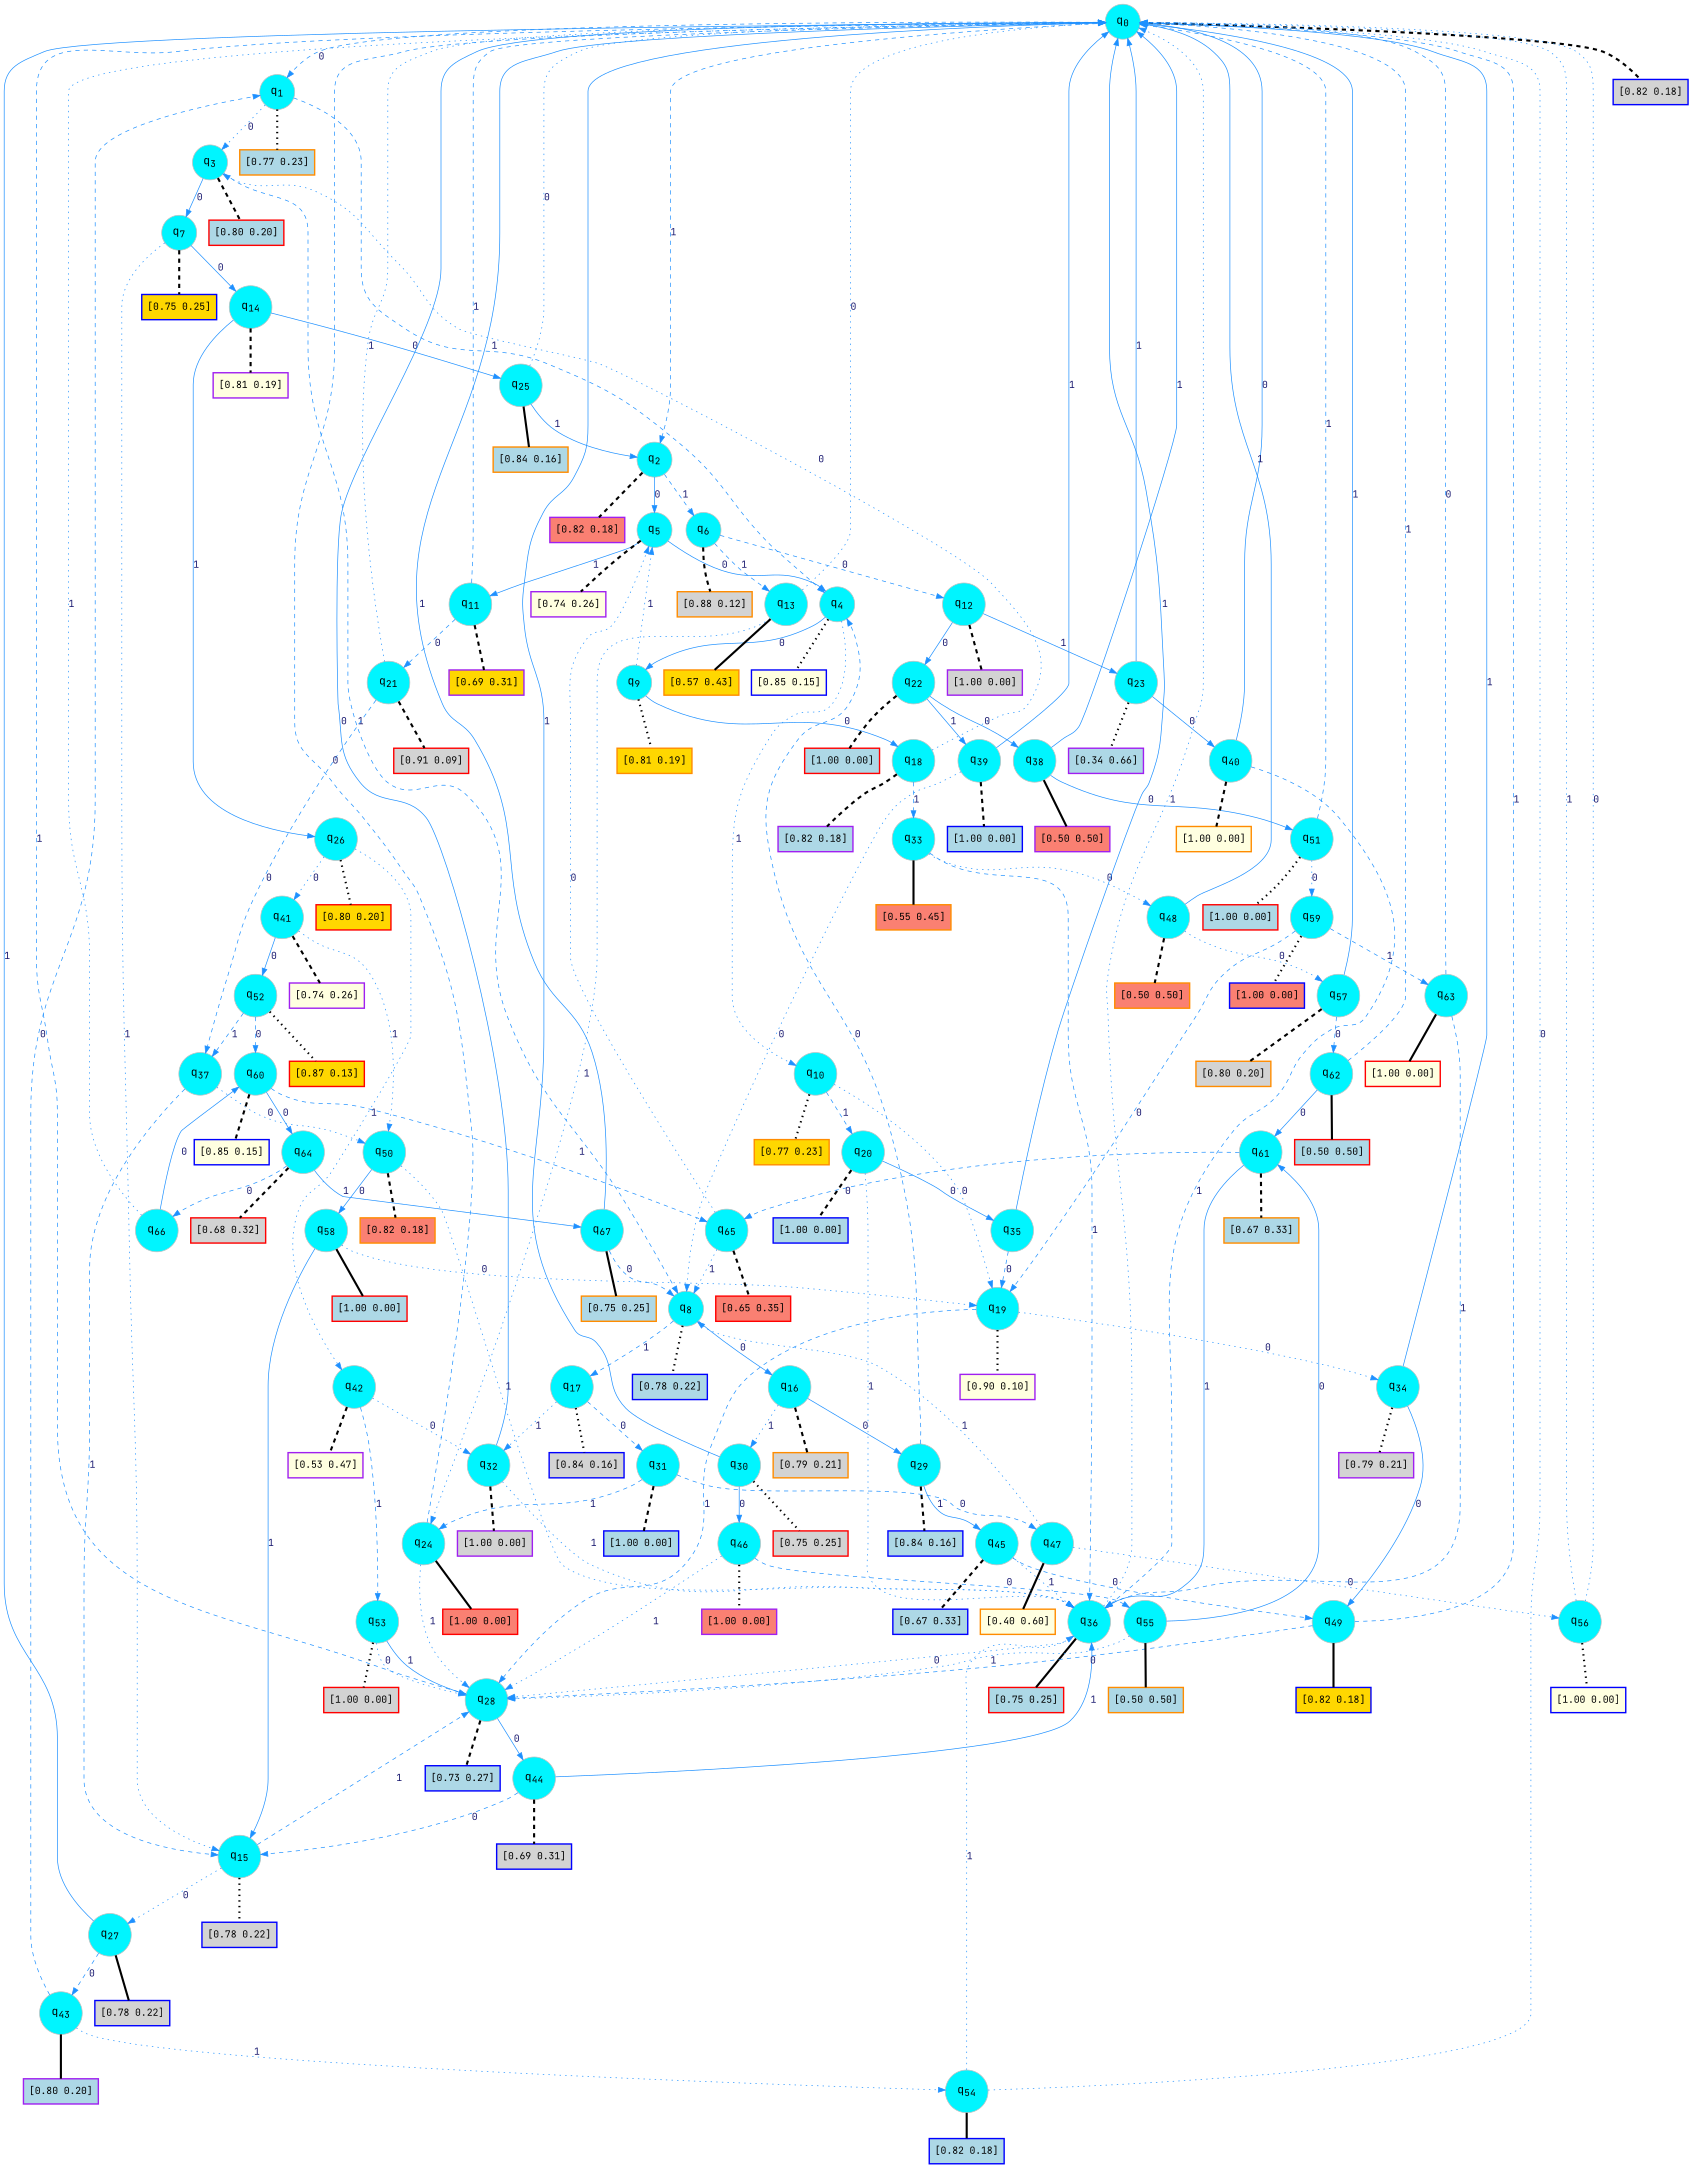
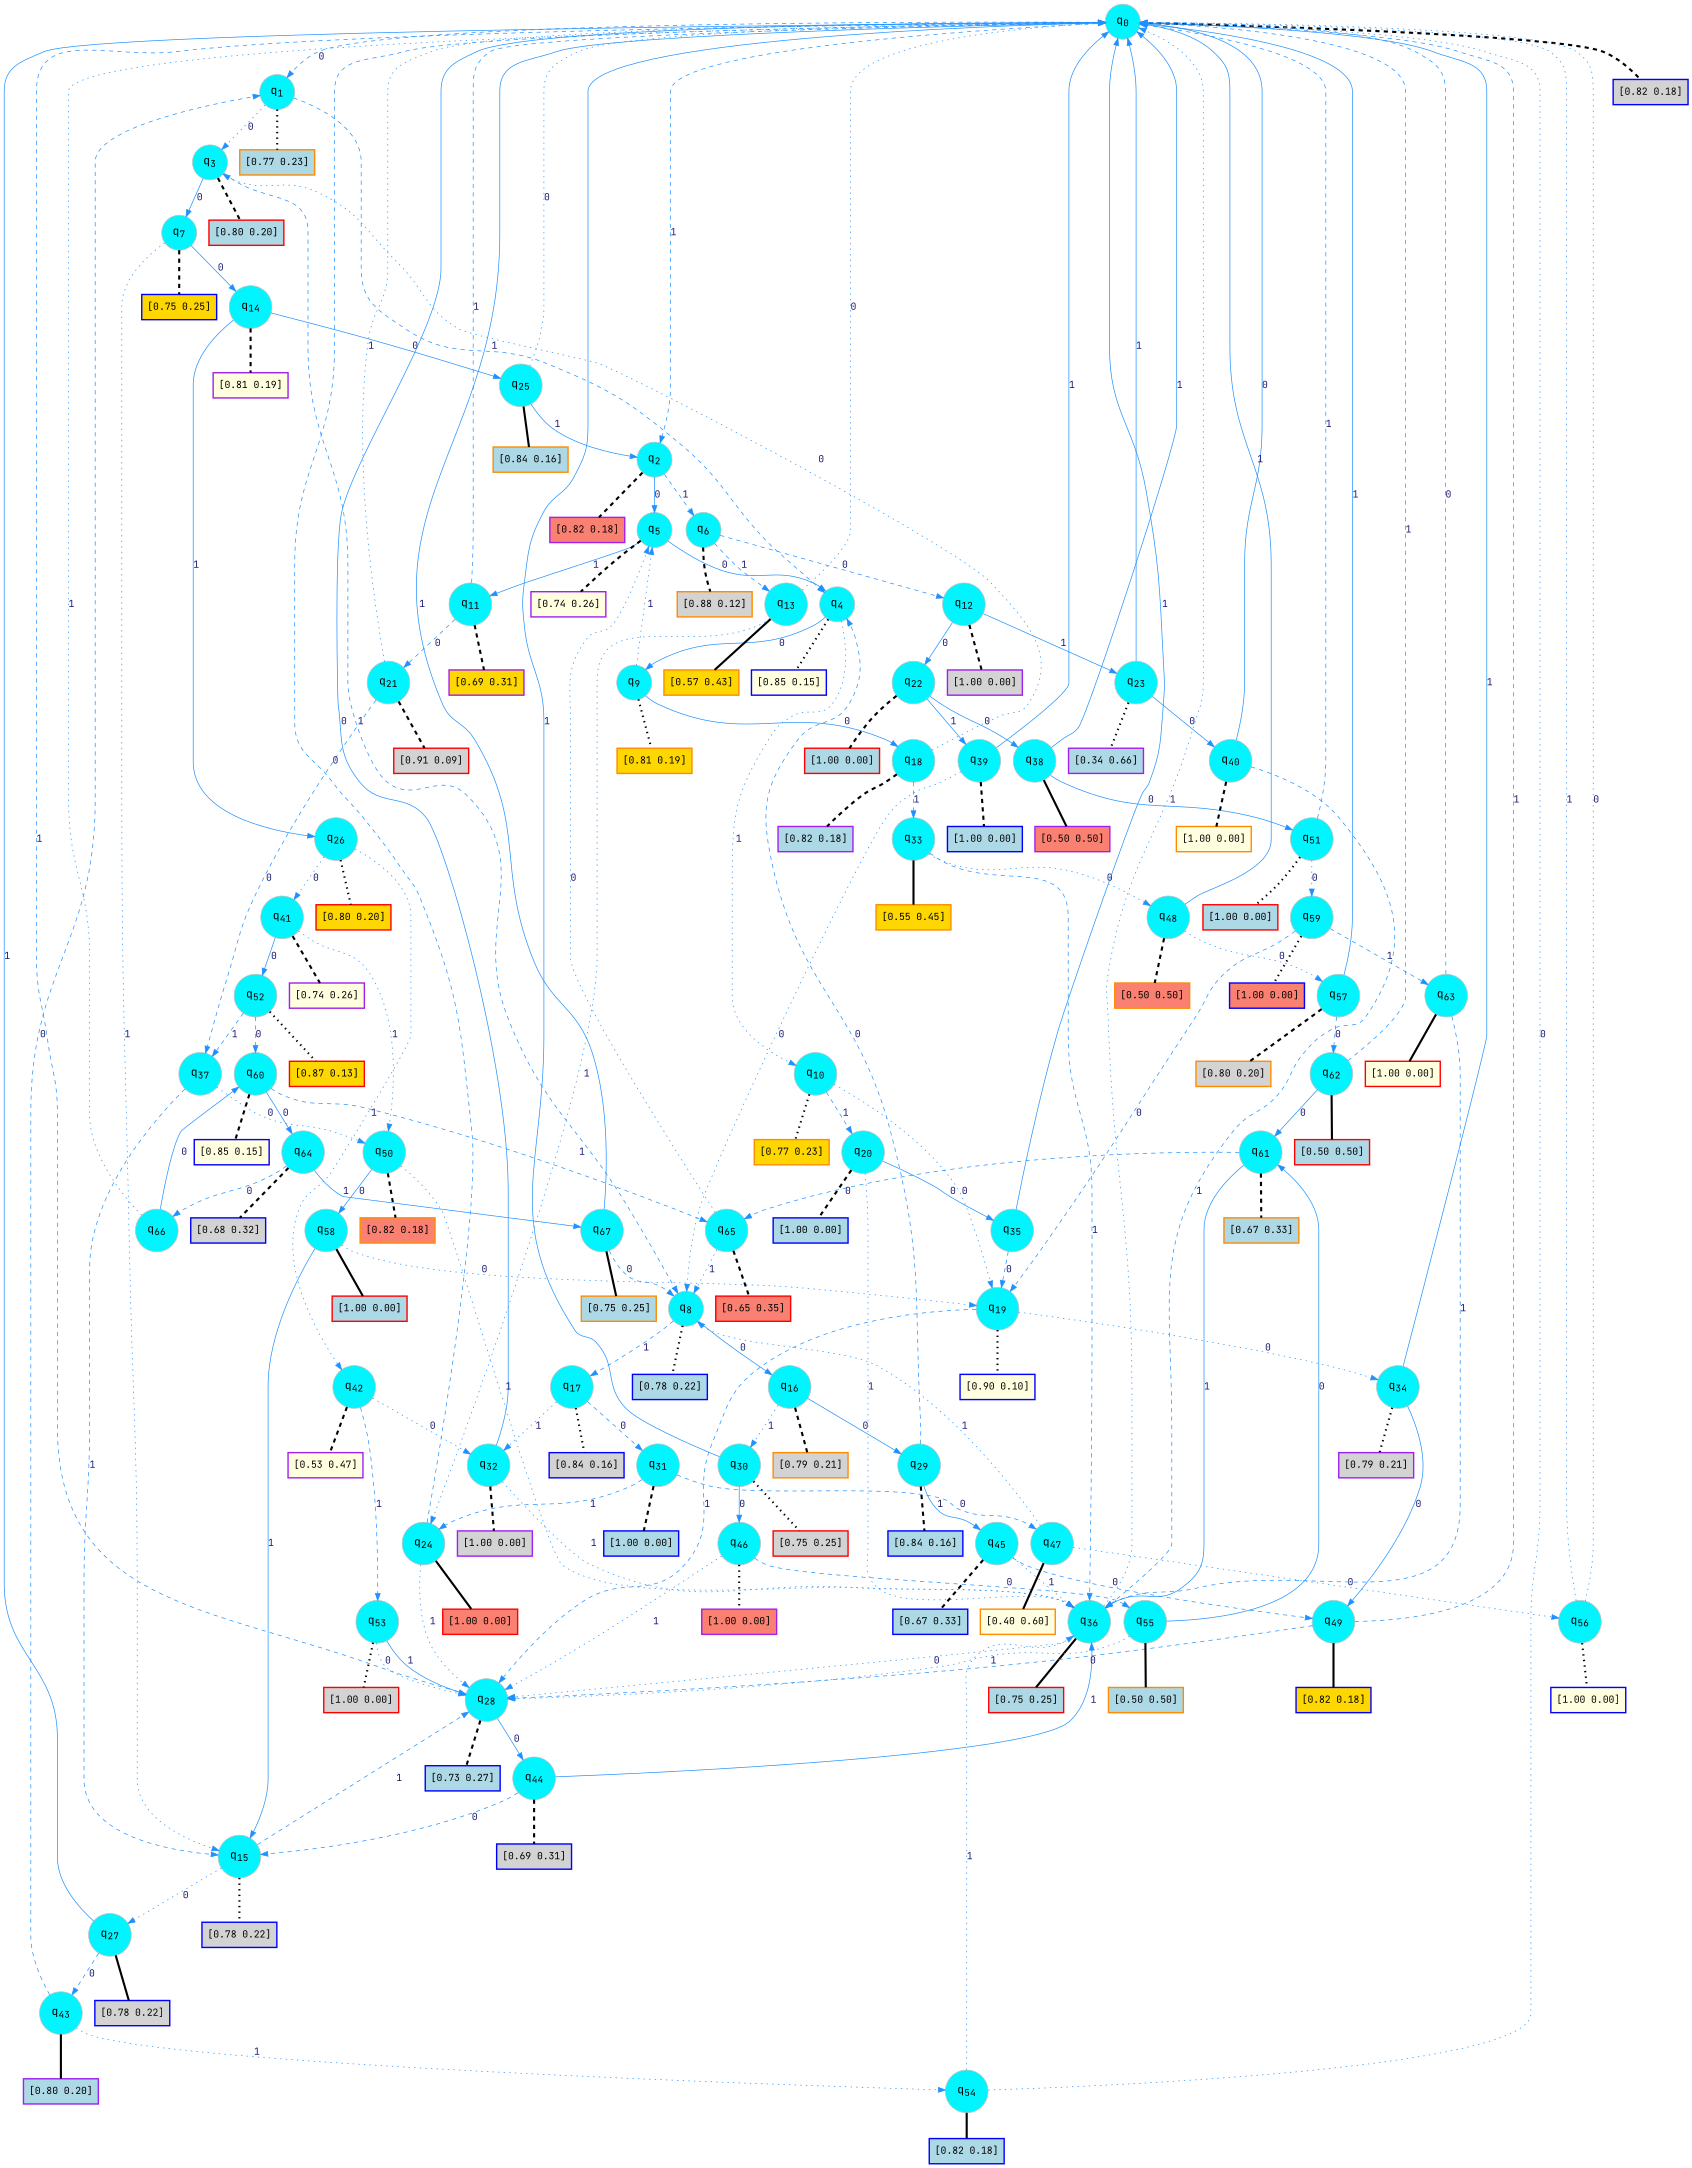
node "[0.55 0.45]": fillcolor salmon -> gold
node "[0.68 0.32]": color red -> blue
node "[0.90 0.10]": color purple -> blue
